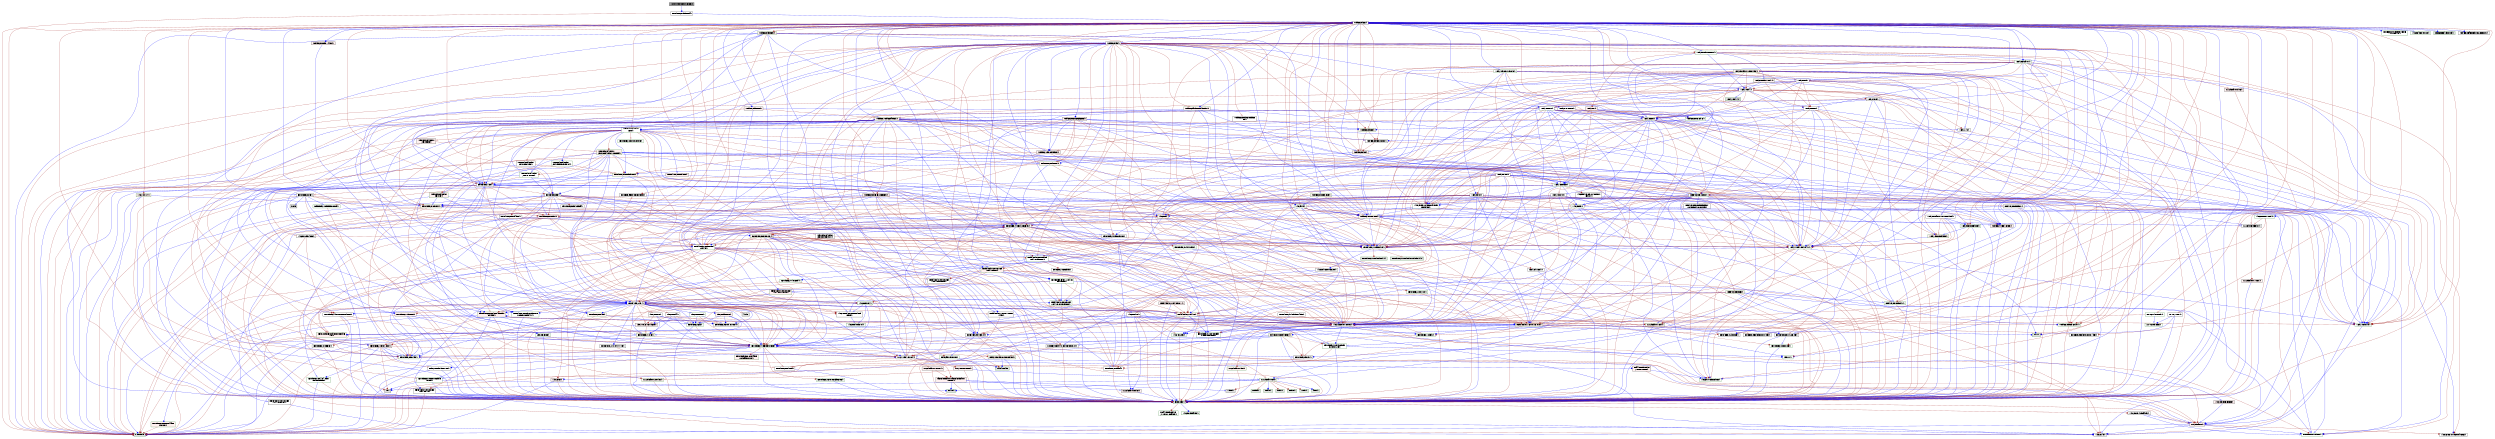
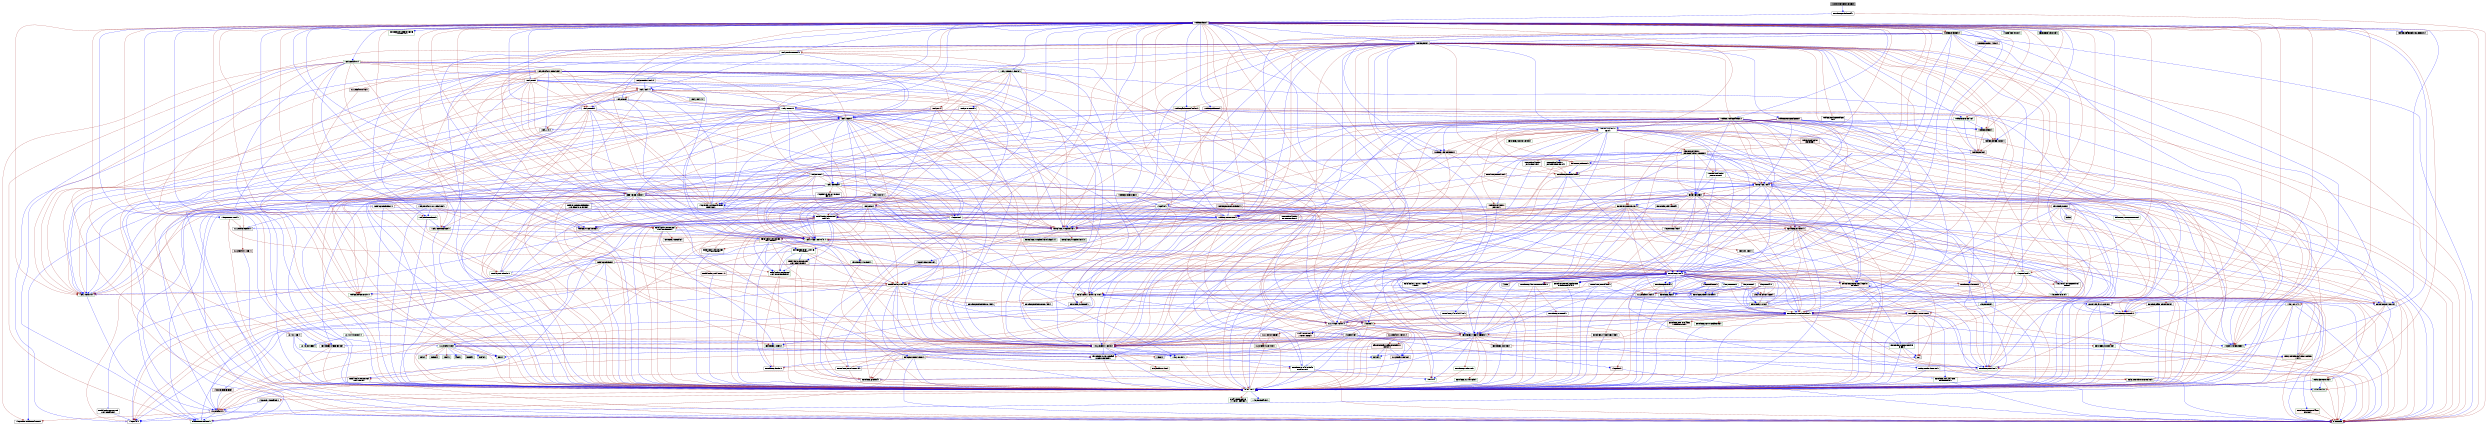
edge "Math/TransformVectorized.h" -> "Math/ScalarRegister.h": color brown -> blue
edge "Templates/UnrealTypeTraits.h" -> "Containers/SparseArray.h": reversed
node "TypeCompatibility/ContainersFwd.h": label "TypeCompatibility/ContainersFwd.h" -> "Containers/ContainersFwd.h"
